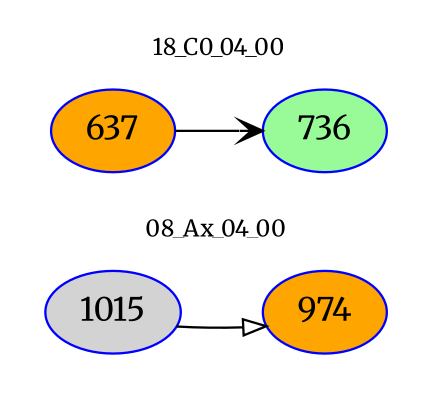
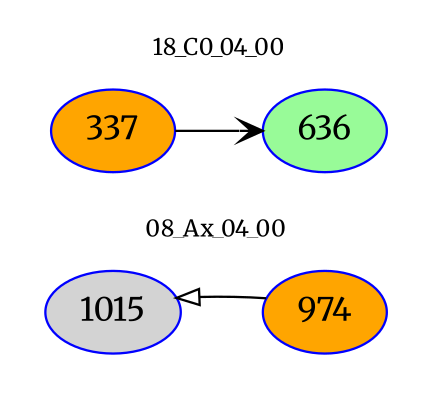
node "637": label "637" -> "337"
node "736": label "736" -> "636"
edge "1015" -> "974": reversed
